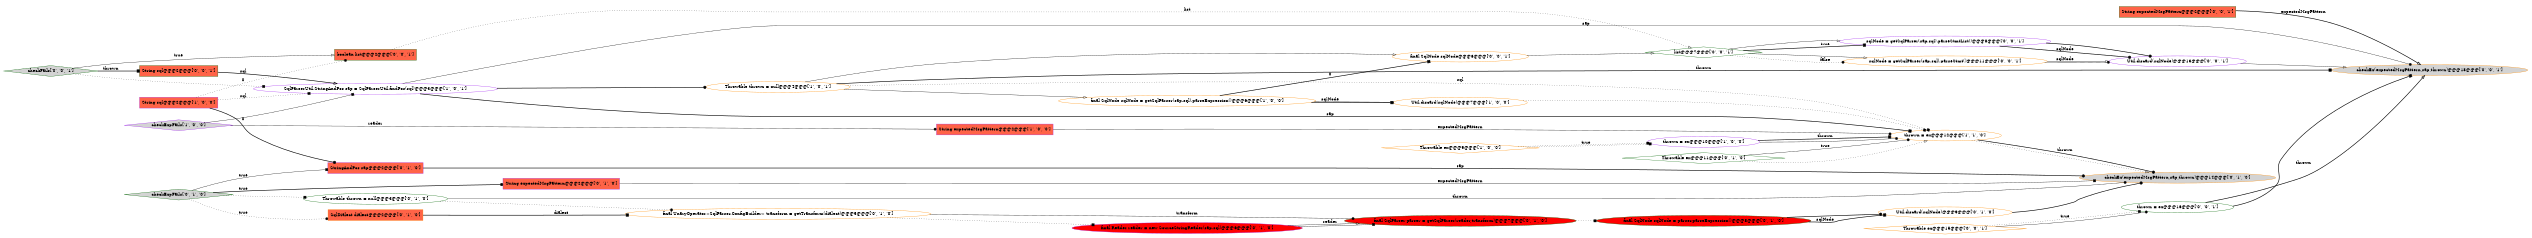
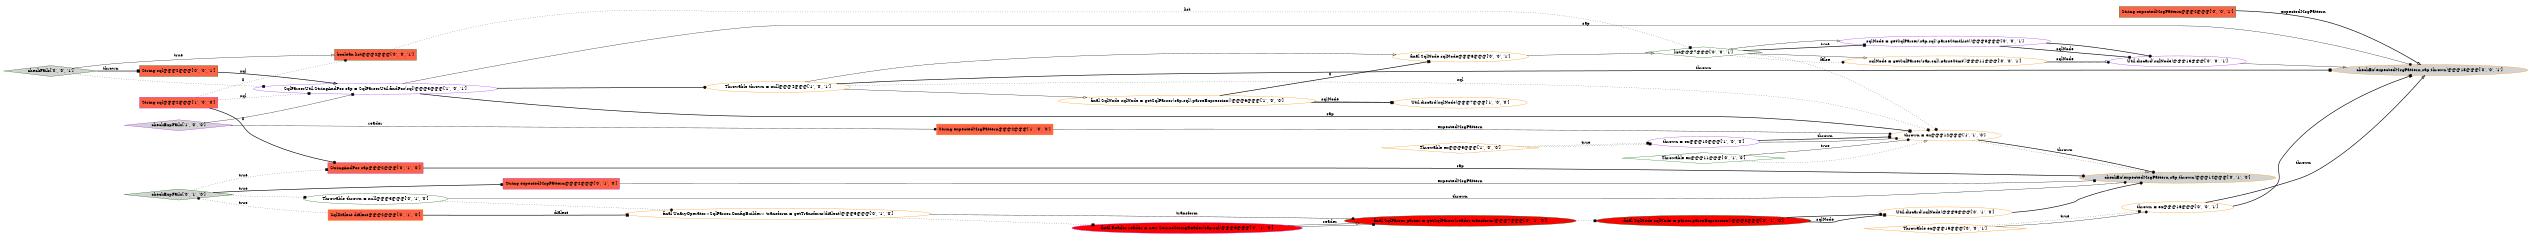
edge "boolean list@@@2@@@['0', '0', '1']" -> "list@@@7@@@['0', '0', '1']": arrowhead onormal -> box
edge "Util.discard(sqlNode)@@@7@@@['1', '0', '0']" -> "thrown = ex@@@12@@@['1', '1', '0']": now "list@@@7@@@['0', '0', '1']" -> "thrown = ex@@@12@@@['1', '1', '0']"
node "String expectedMsgPattern@@@2@@@['1', '0', '0']": color purple -> darkorange
edge "checkExpFails['0', '1', '0']" -> "StringAndPos sap@@@2@@@['0', '1', '0']": style solid -> dotted
node "thrown = ex@@@16@@@['0', '0', '1']": color darkgreen -> darkorange
edge "checkExpFails['0', '1', '0']" -> "SqlDialect dialect@@@2@@@['0', '1', '0']": reversed
